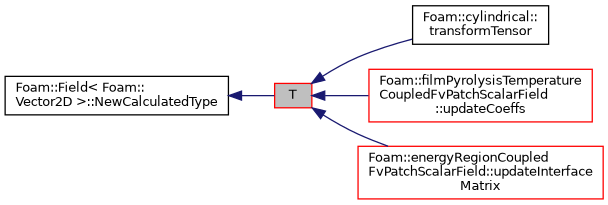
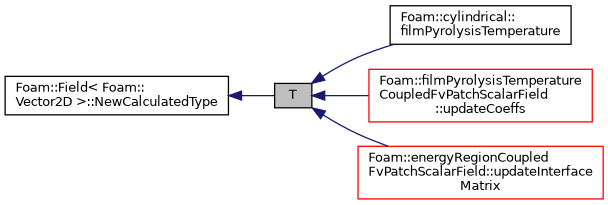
node "Foam::cylindrical:: transformTensor": label "Foam::cylindrical:: transformTensor" -> "Foam::cylindrical:: filmPyrolysisTemperature"
node "T": color red -> black
